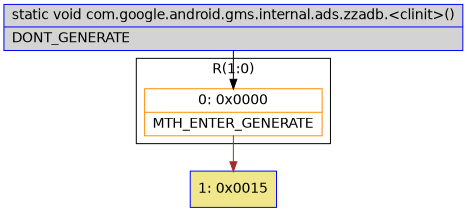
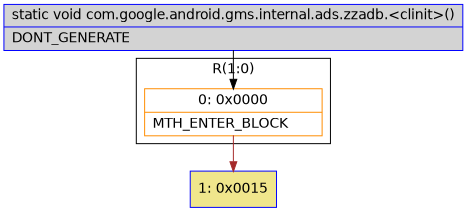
node "0: 0x0000": text "MTH_ENTER_GENERATE" -> "MTH_ENTER_BLOCK"
